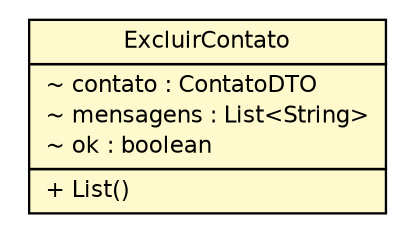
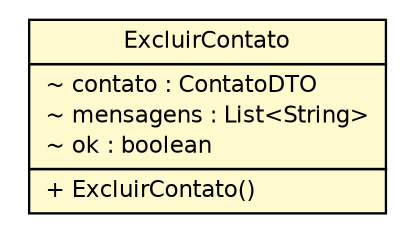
node "ExcluirContato": text "+ List()" -> "+ ExcluirContato()"
